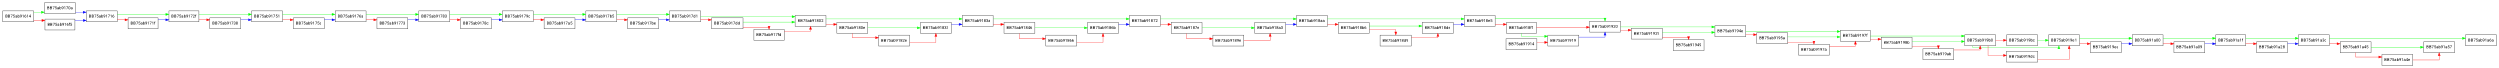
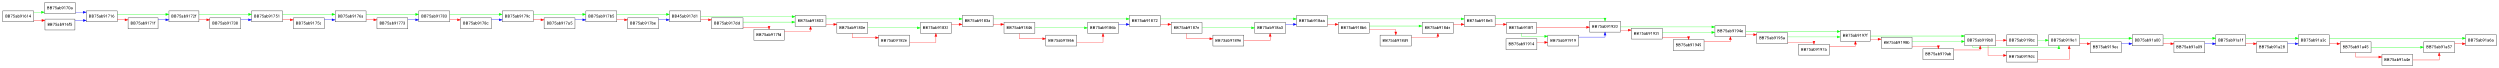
node "BB75ab917d1": label "BB75ab917d1" -> "BB45ab917d1"
edge "BB75ab91833" -> "BB75ab9183a": color blue -> red
edge "BB75ab918de" -> "BB75ab918e5": color blue -> red
edge "BB75ab91949" -> "BB75ab9194e": added
edge "BB75ab91a57" -> "BB75ab91a6a": added
